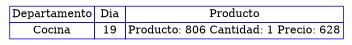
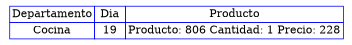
node "Departamento": text "Producto: 806 Cantidad: 1 Precio: 628" -> "Producto: 806 Cantidad: 1 Precio: 228"
